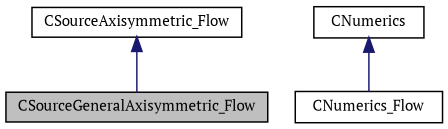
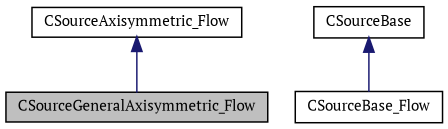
node "CNumerics": label "CNumerics" -> "CSourceBase"
node "CNumerics_Flow": label "CNumerics_Flow" -> "CSourceBase_Flow"
